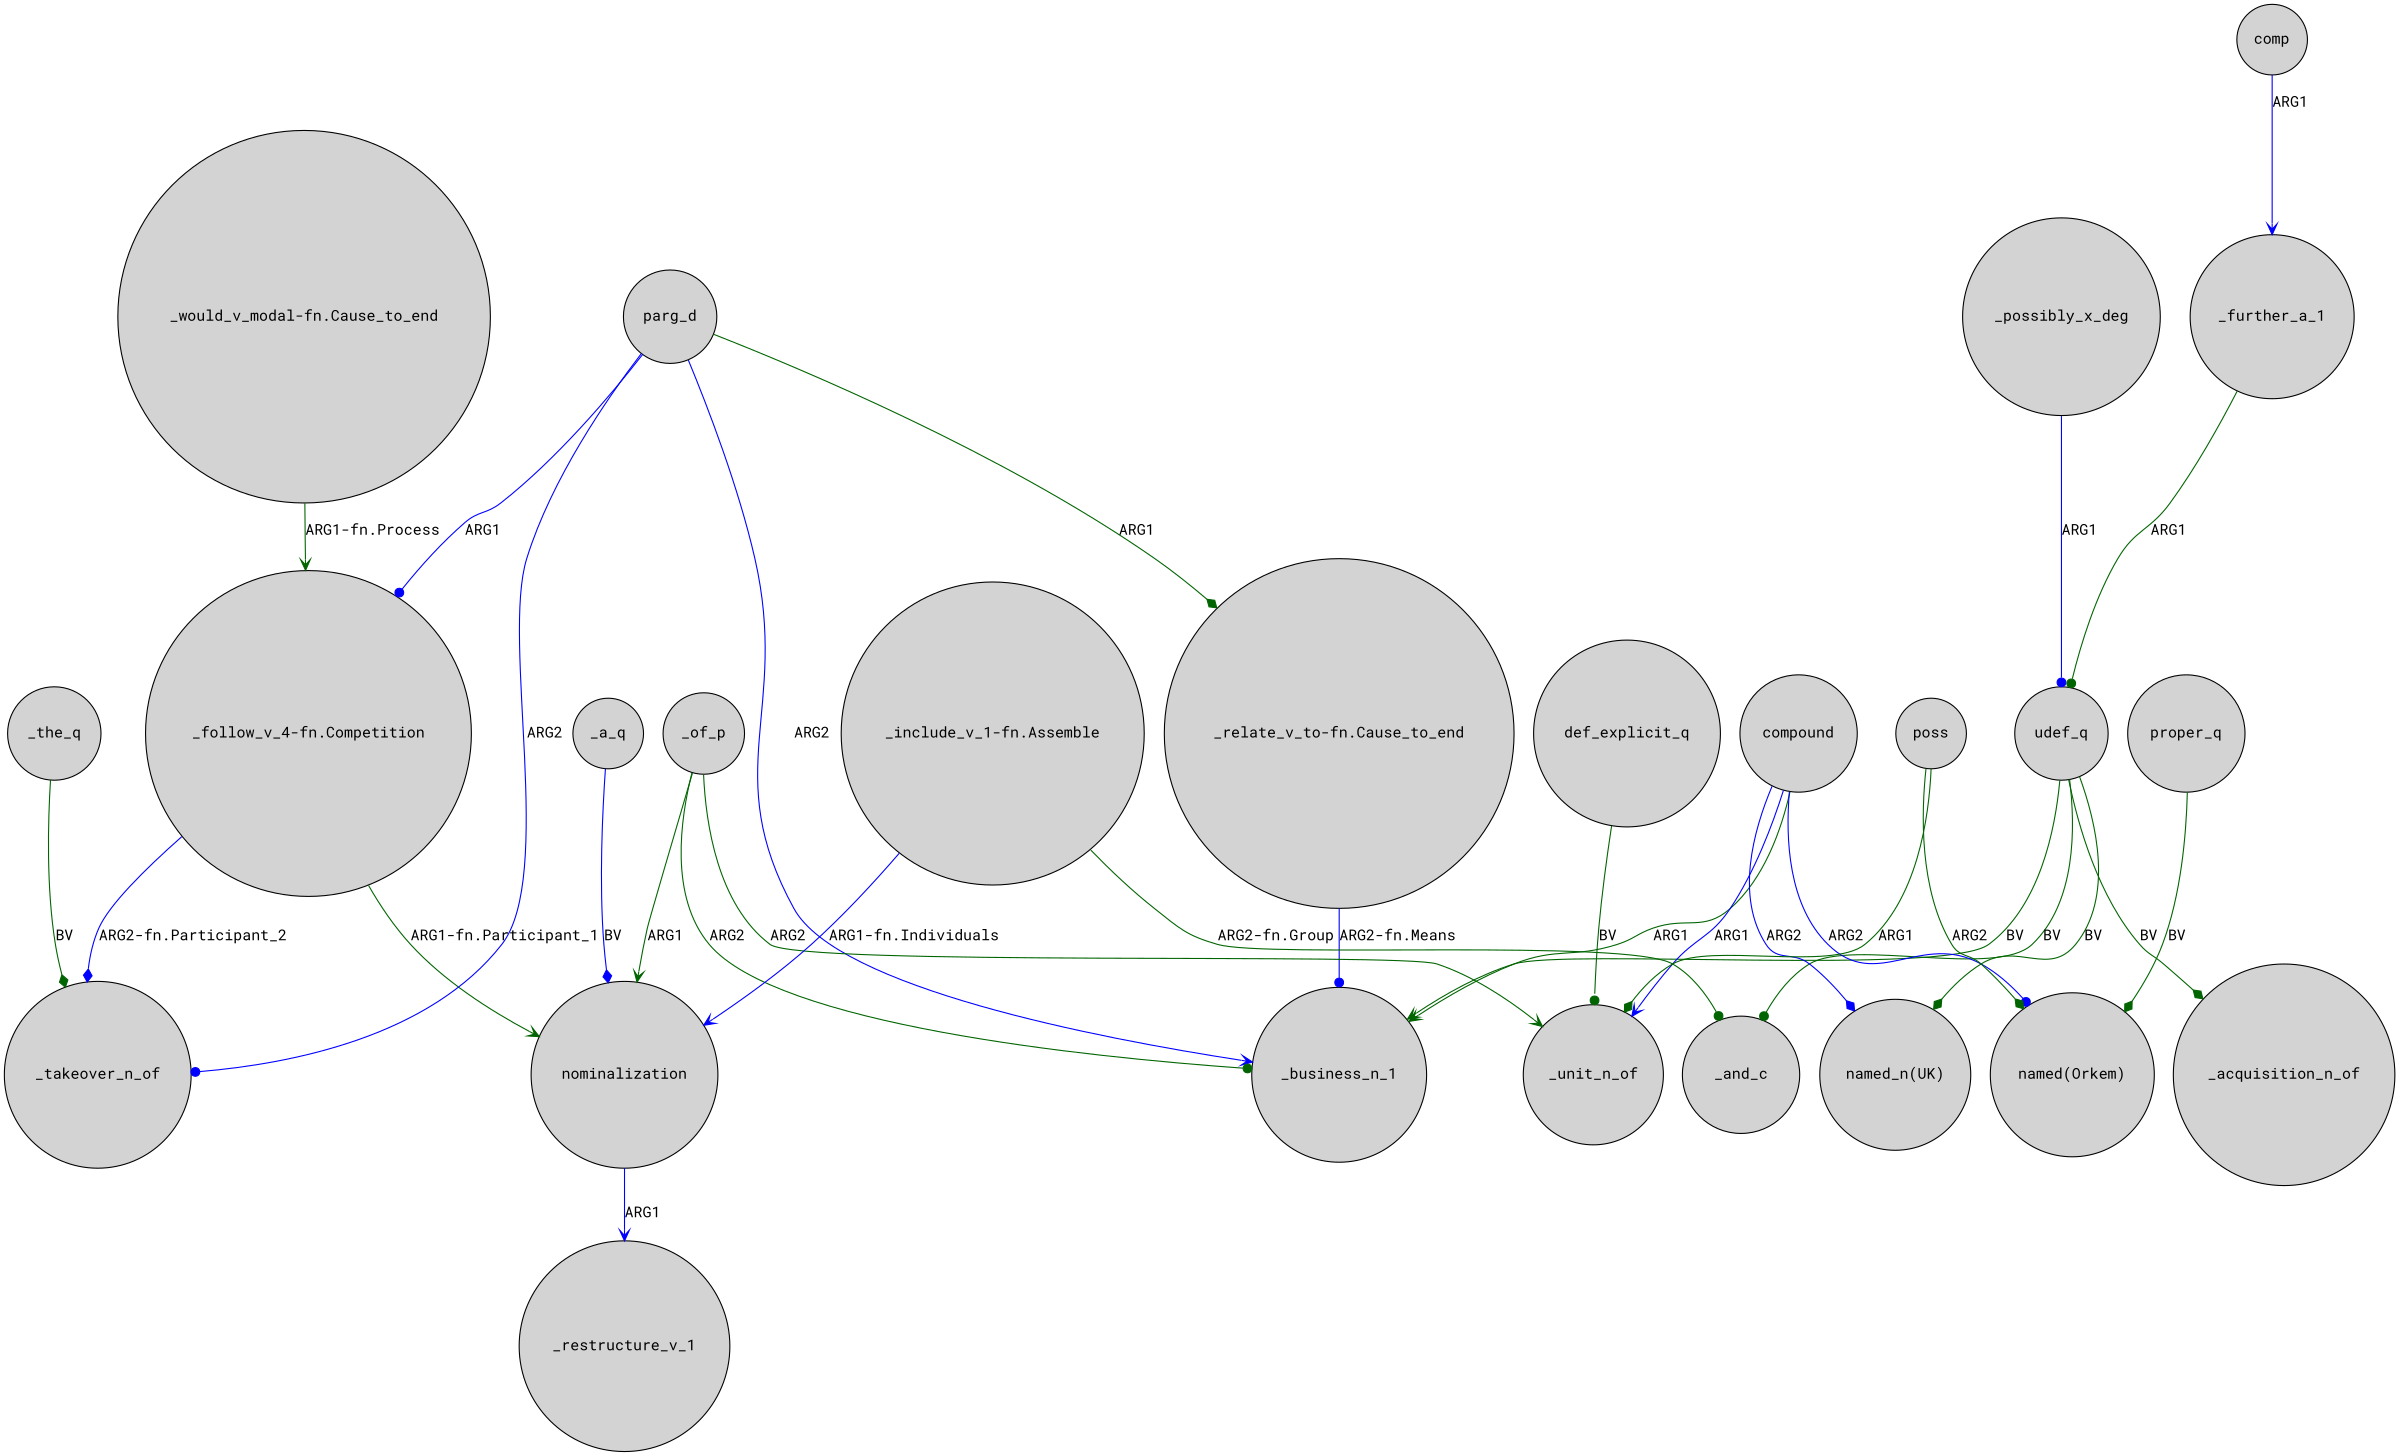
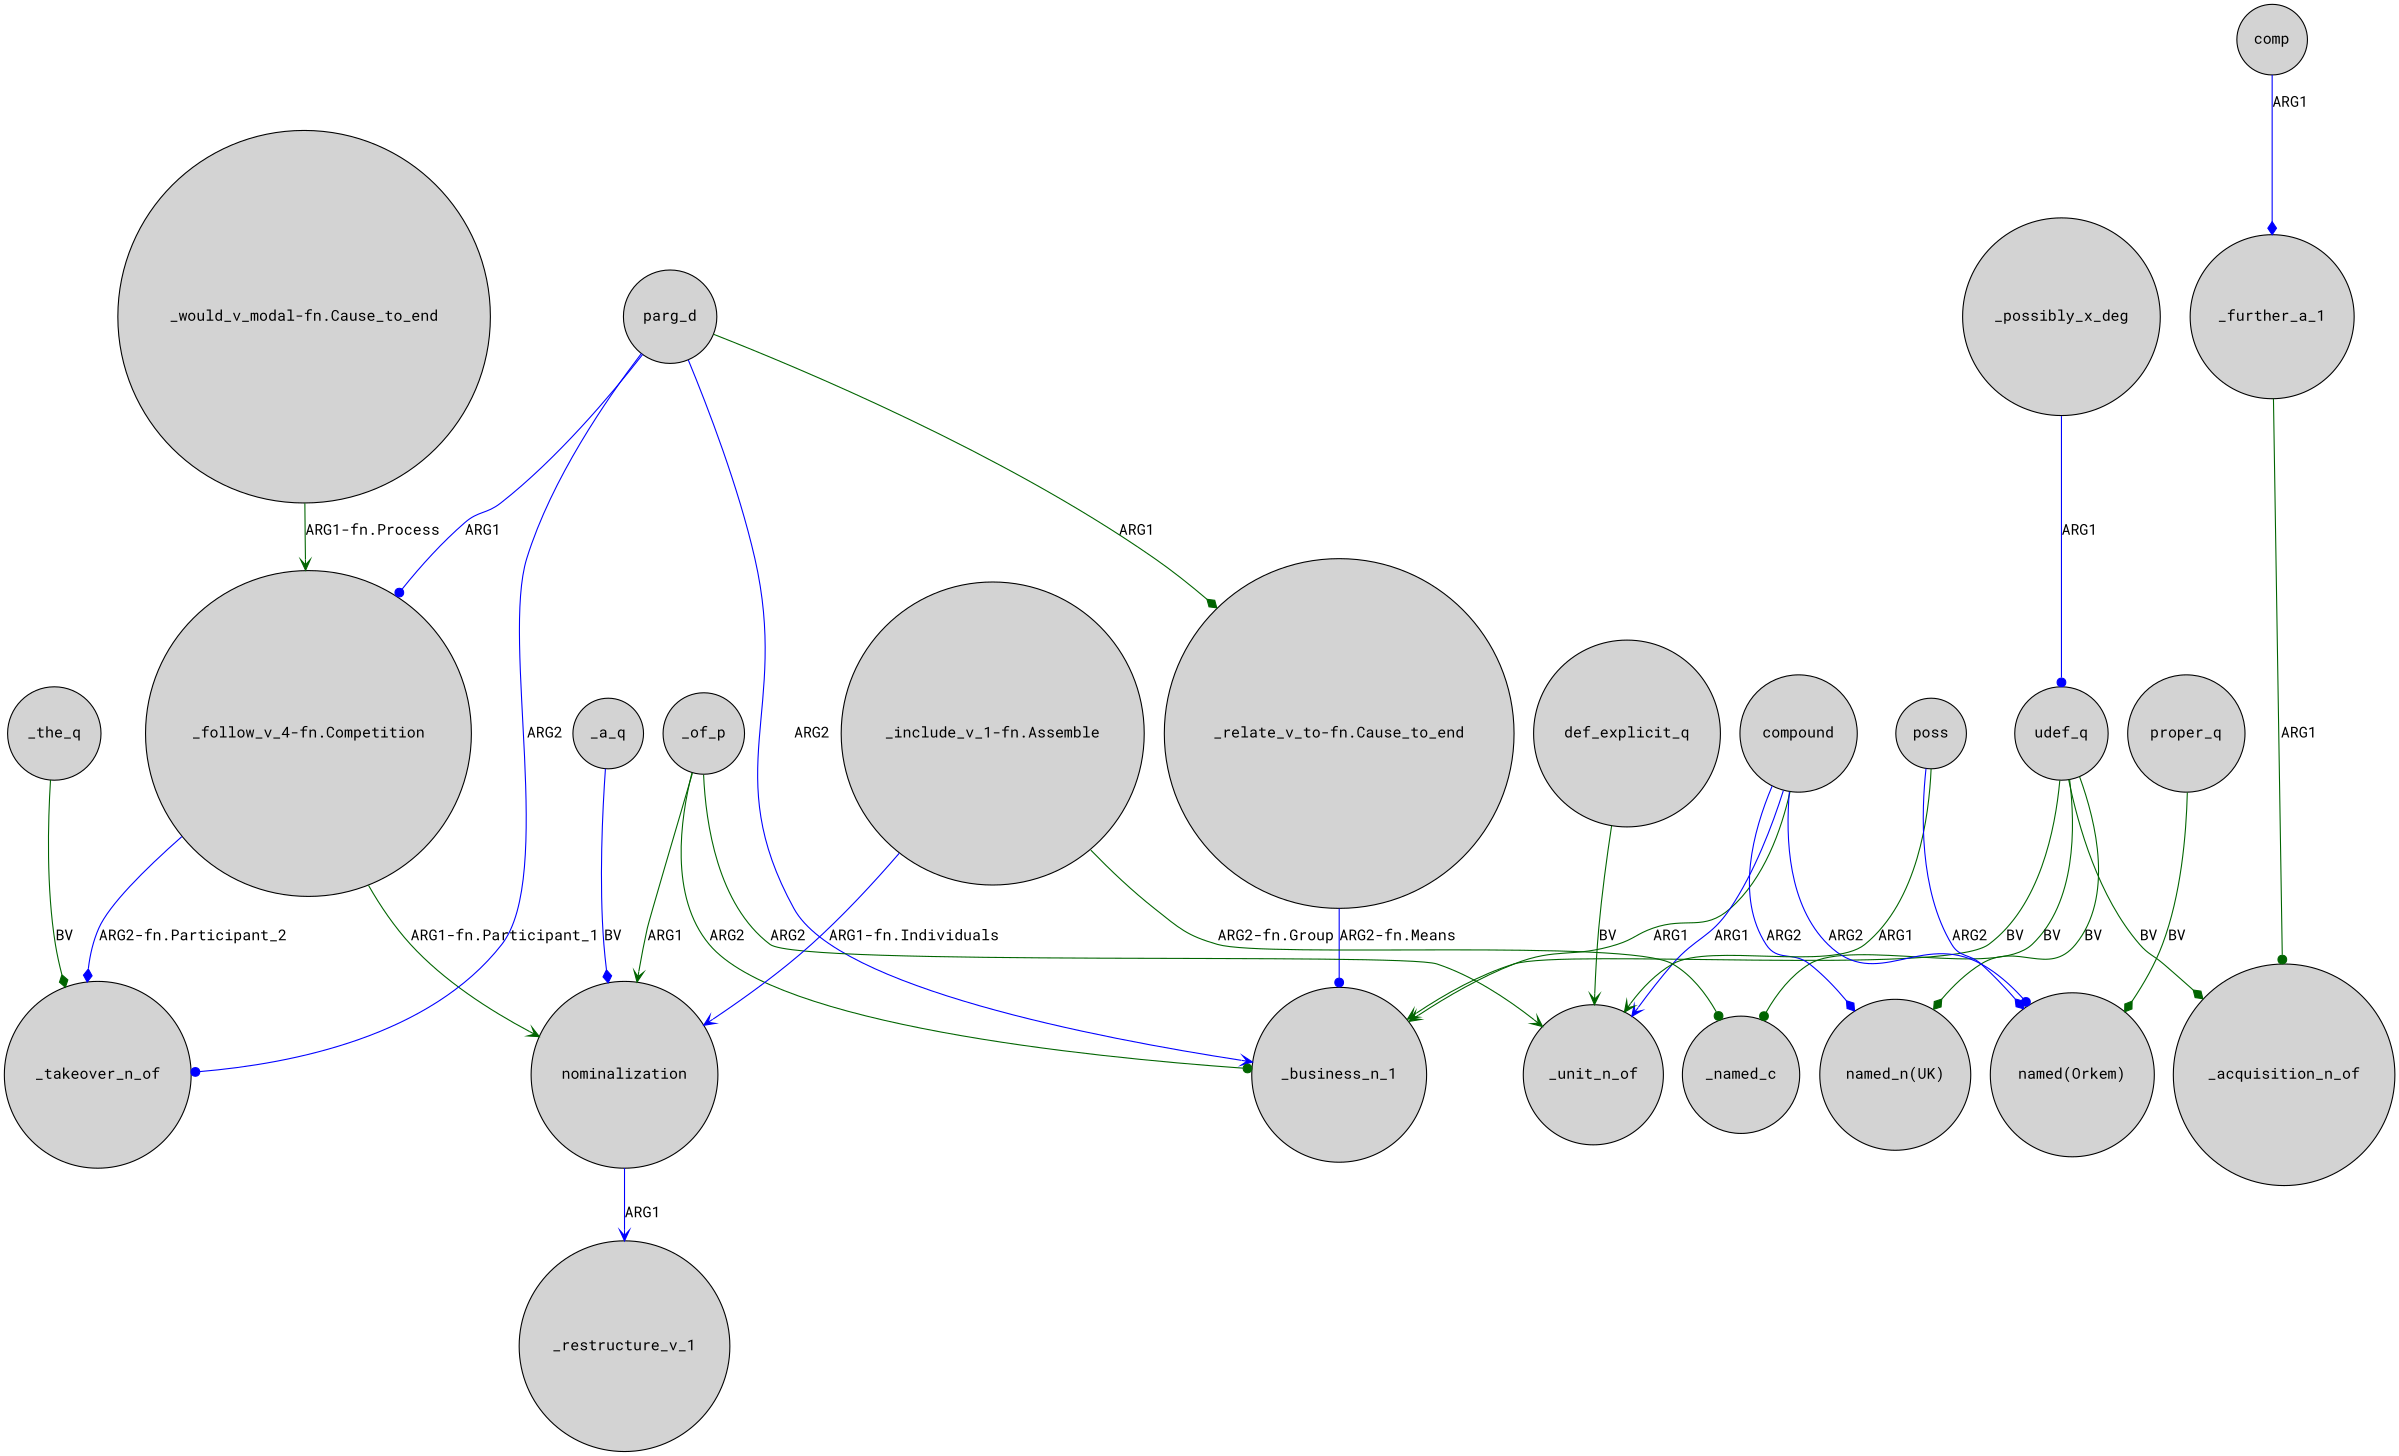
edge "comp" -> "_further_a_1": arrowhead vee -> diamond
edge "_further_a_1" -> "udef_q": now "_further_a_1" -> "_acquisition_n_of"
edge "poss" -> "named(Orkem)": color darkgreen -> blue
edge "def_explicit_q" -> "_unit_n_of": arrowhead dot -> vee
edge "poss" -> "_unit_n_of": arrowhead diamond -> vee
node "_and_c": label "_and_c" -> "_named_c"
